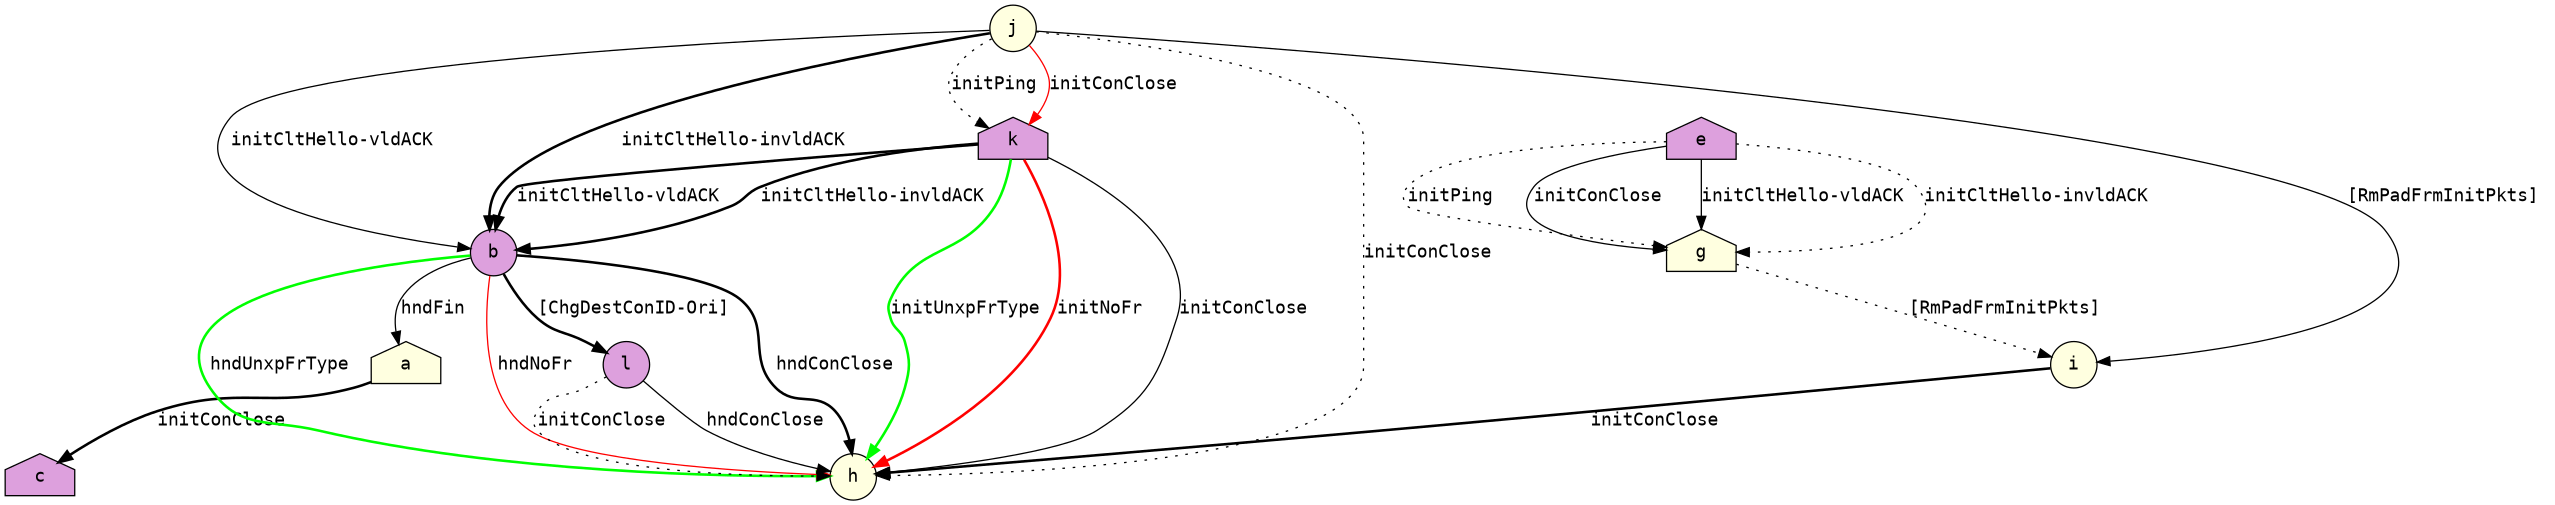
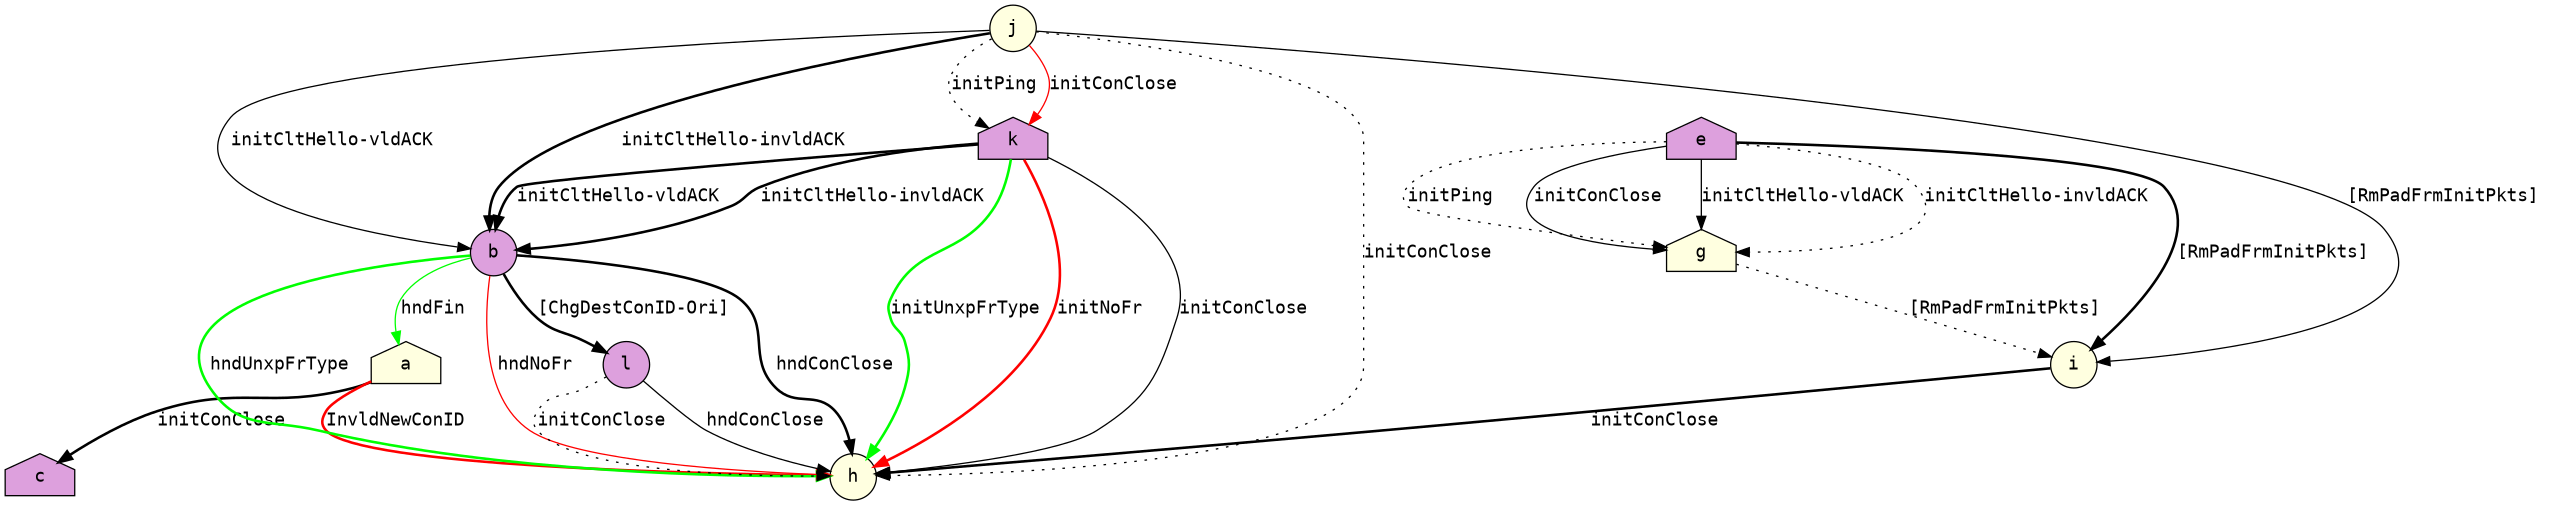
edge "e" -> "i": added, label "[RmPadFrmInitPkts]"
edge "b" -> "a": color black -> green
edge "a" -> "h": added, label "InvldNewConID"
